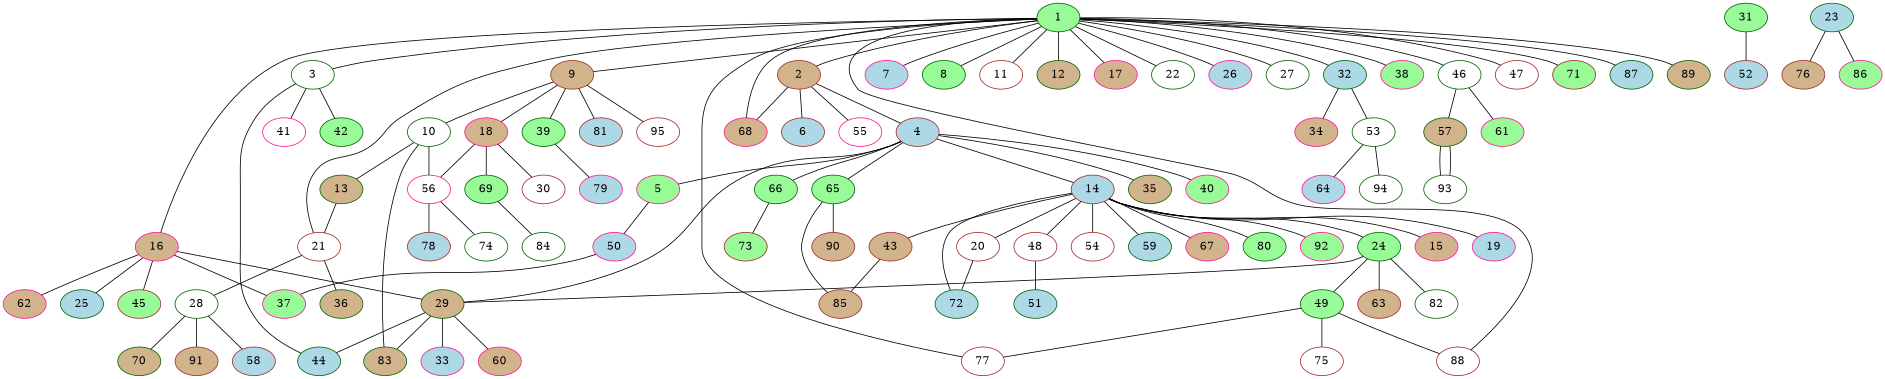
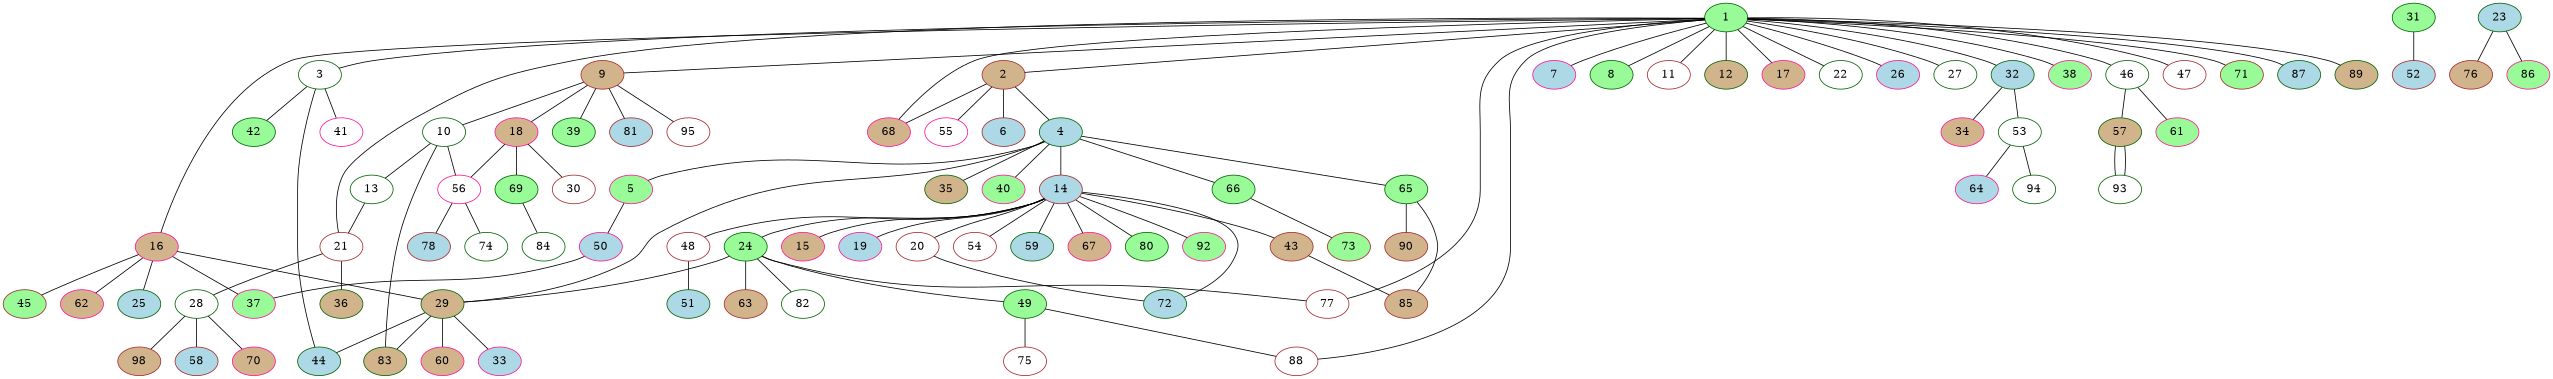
node "4": color brown -> darkgreen
node "13": fillcolor tan -> white
node "79": removed
edge "49" -- "77": now "24" -- "77"
node "70": color darkgreen -> deeppink
node "91": label "91" -> "98"
